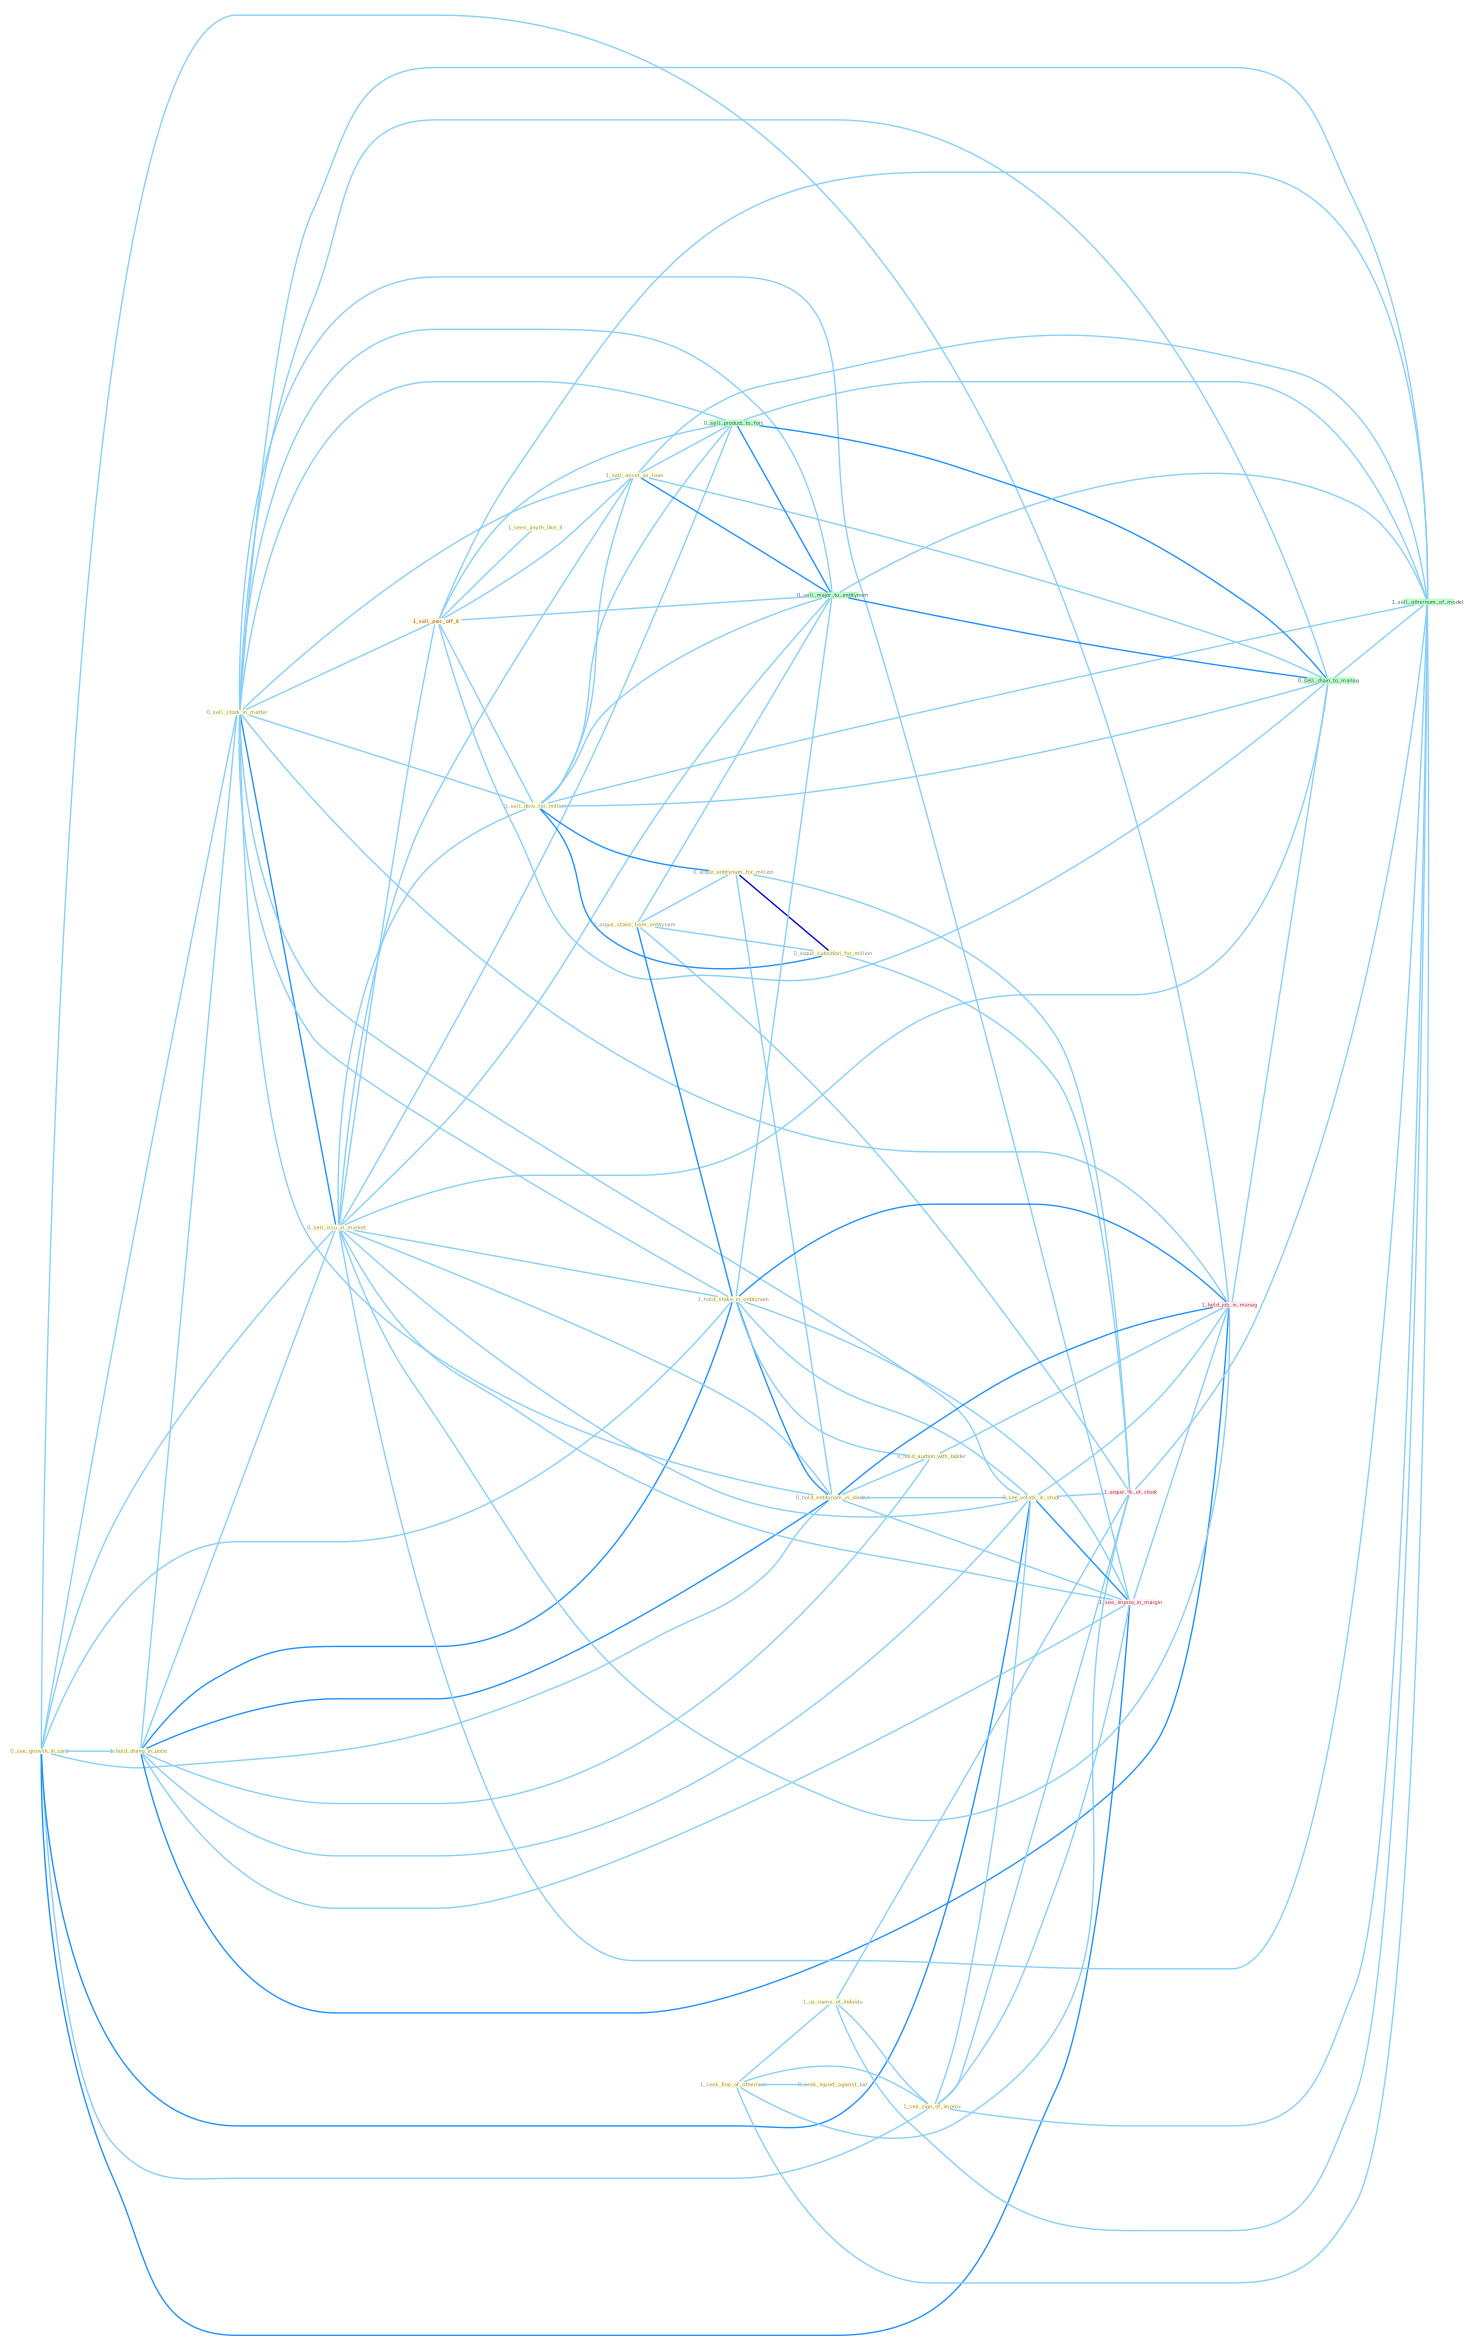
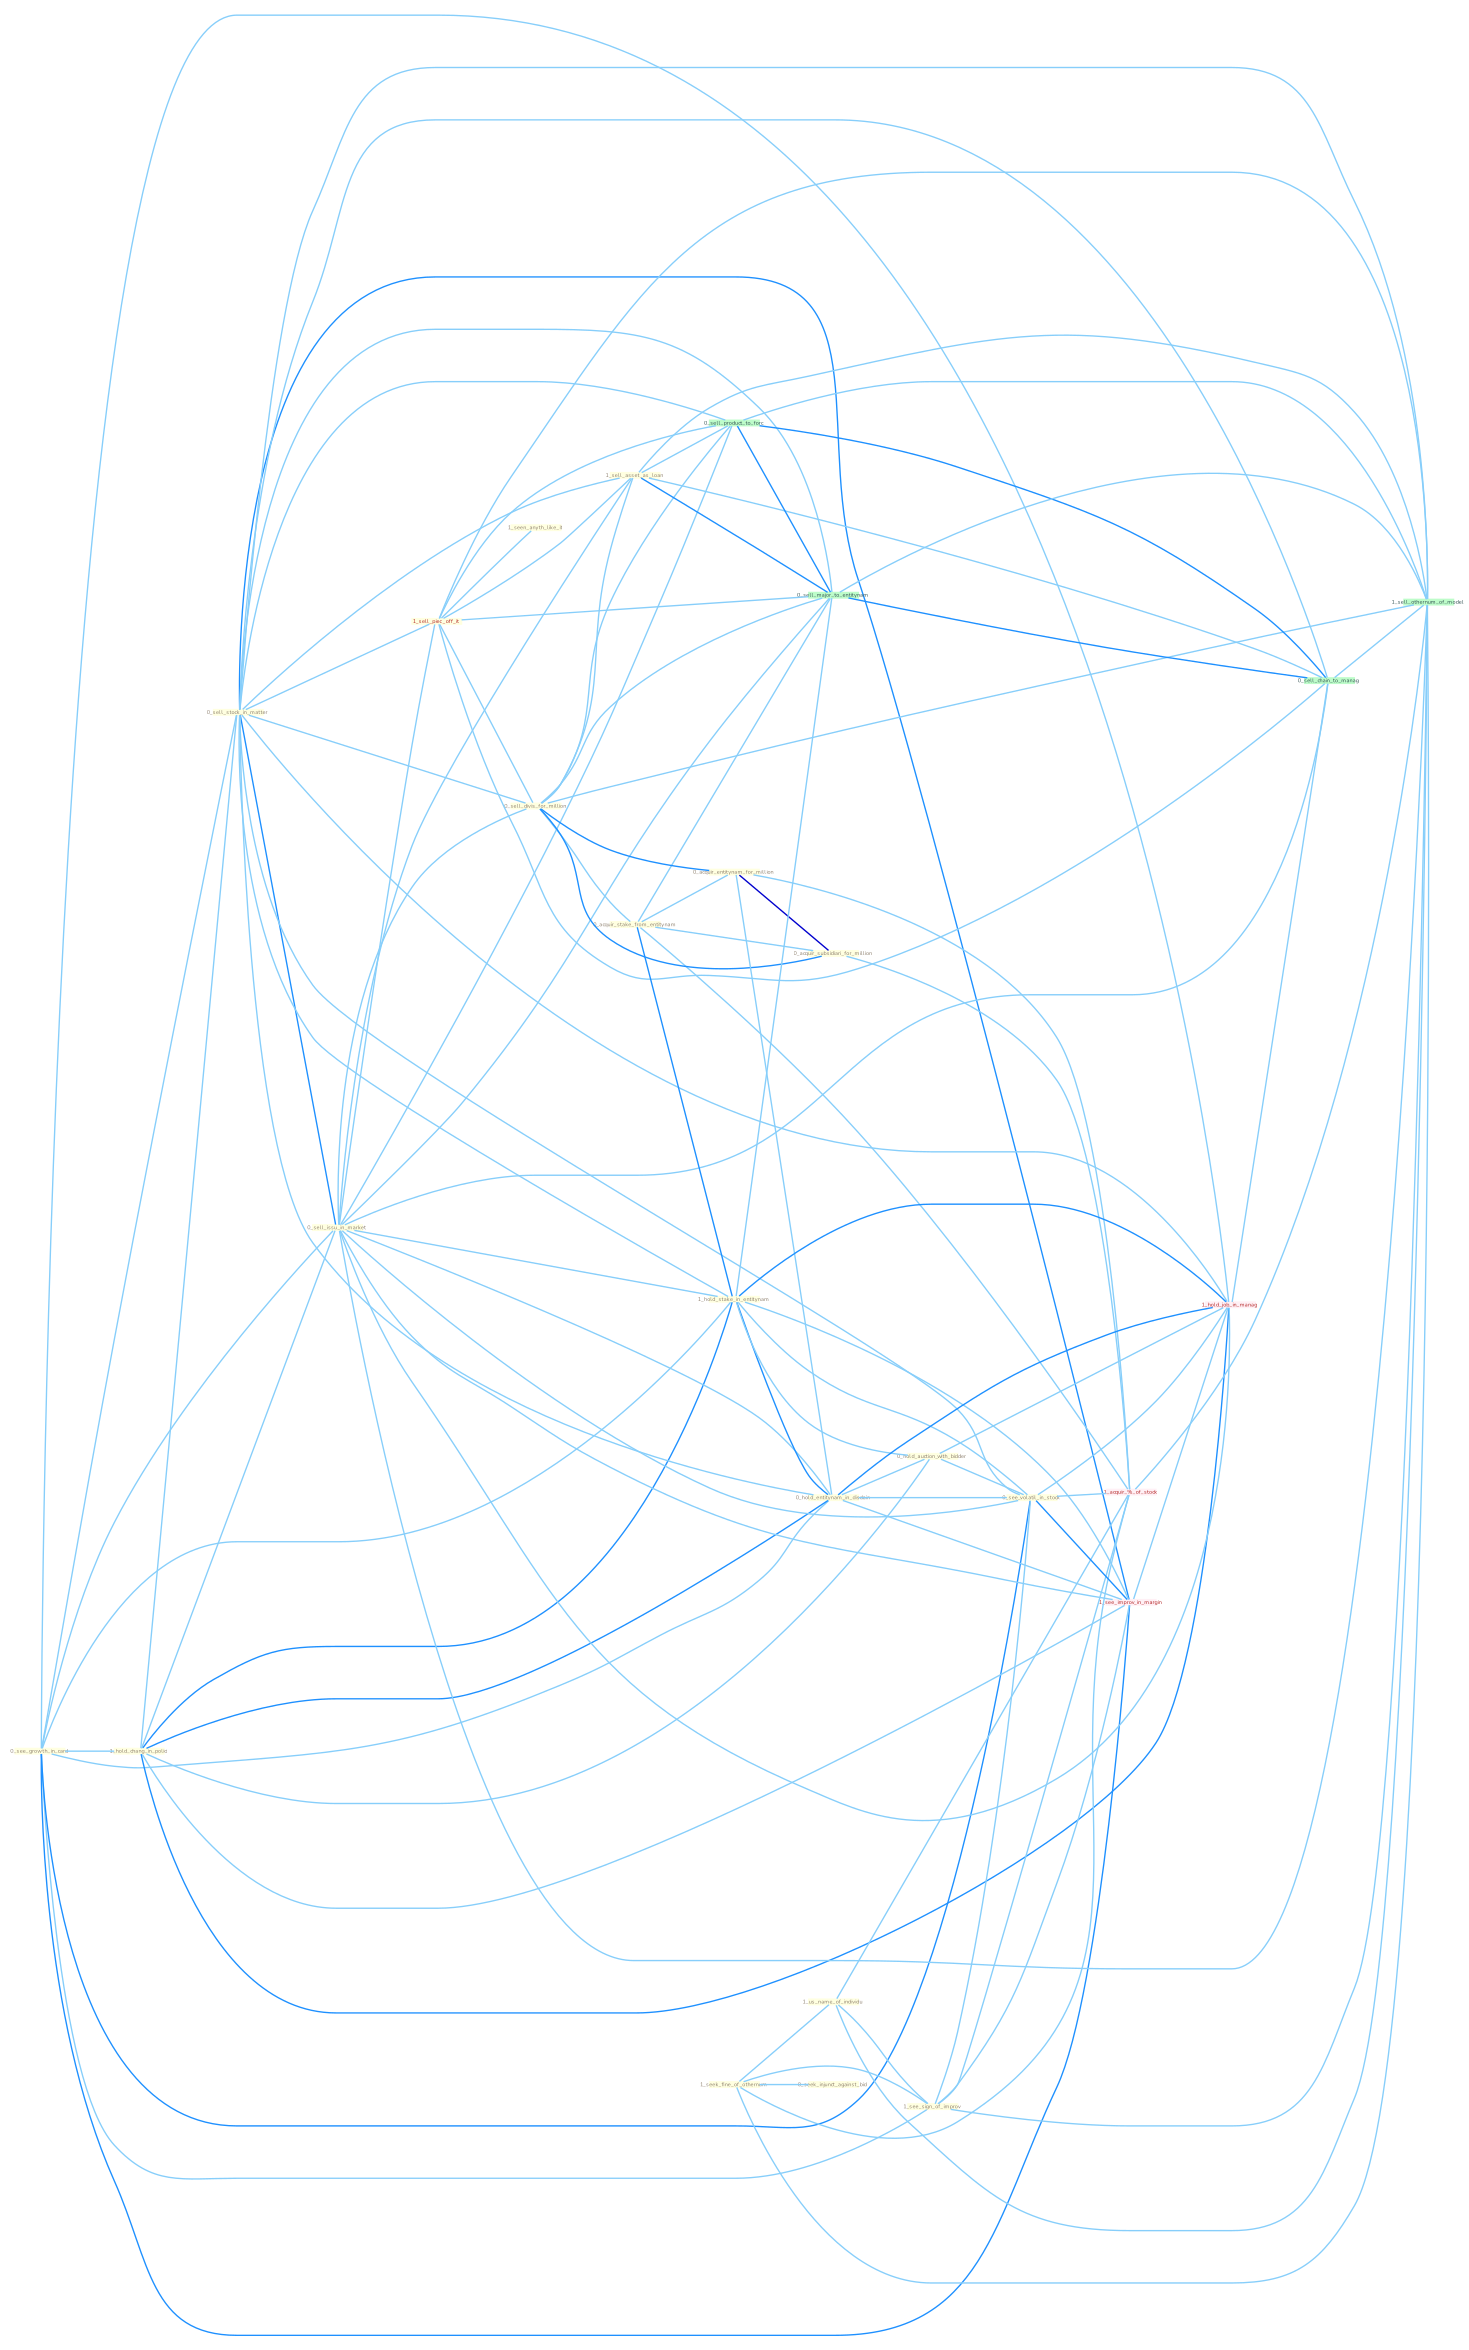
edge "0_sell_stock_in_matter" -- "1_see_improv_in_margin": color #87cefa -> #1e90ff
edge "0_sell_chain_to_manag" -- "0_sell_divis_for_million": now "0_acquir_stake_from_entitynam" -- "0_sell_divis_for_million"
edge "0_see_volatil_in_stock" -- "1_hold_chang_in_polici": now "0_see_volatil_in_stock" -- "0_hold_auction_with_bidder"
